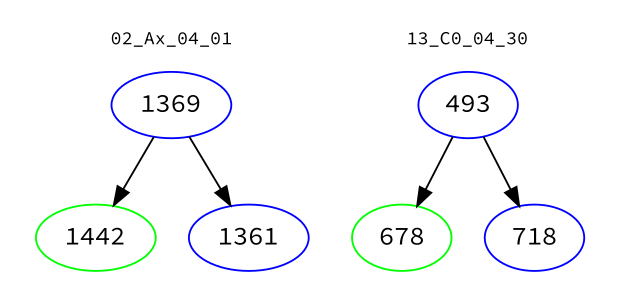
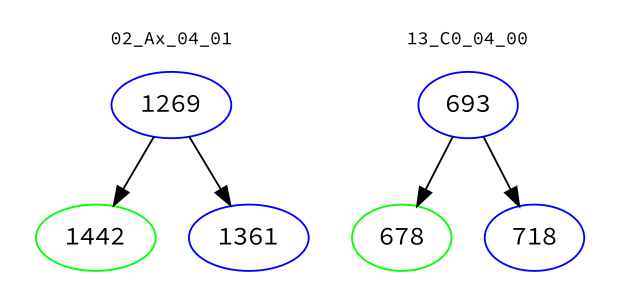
cluster "13_C0_04_30": label "13_C0_04_30" -> "13_C0_04_00"
node "1369": label "1369" -> "1269"
node "493": label "493" -> "693"
